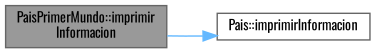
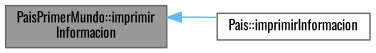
edge "PaisPrimerMundo::imprimir Informacion" -> "Pais::imprimirInformacion": reversed
